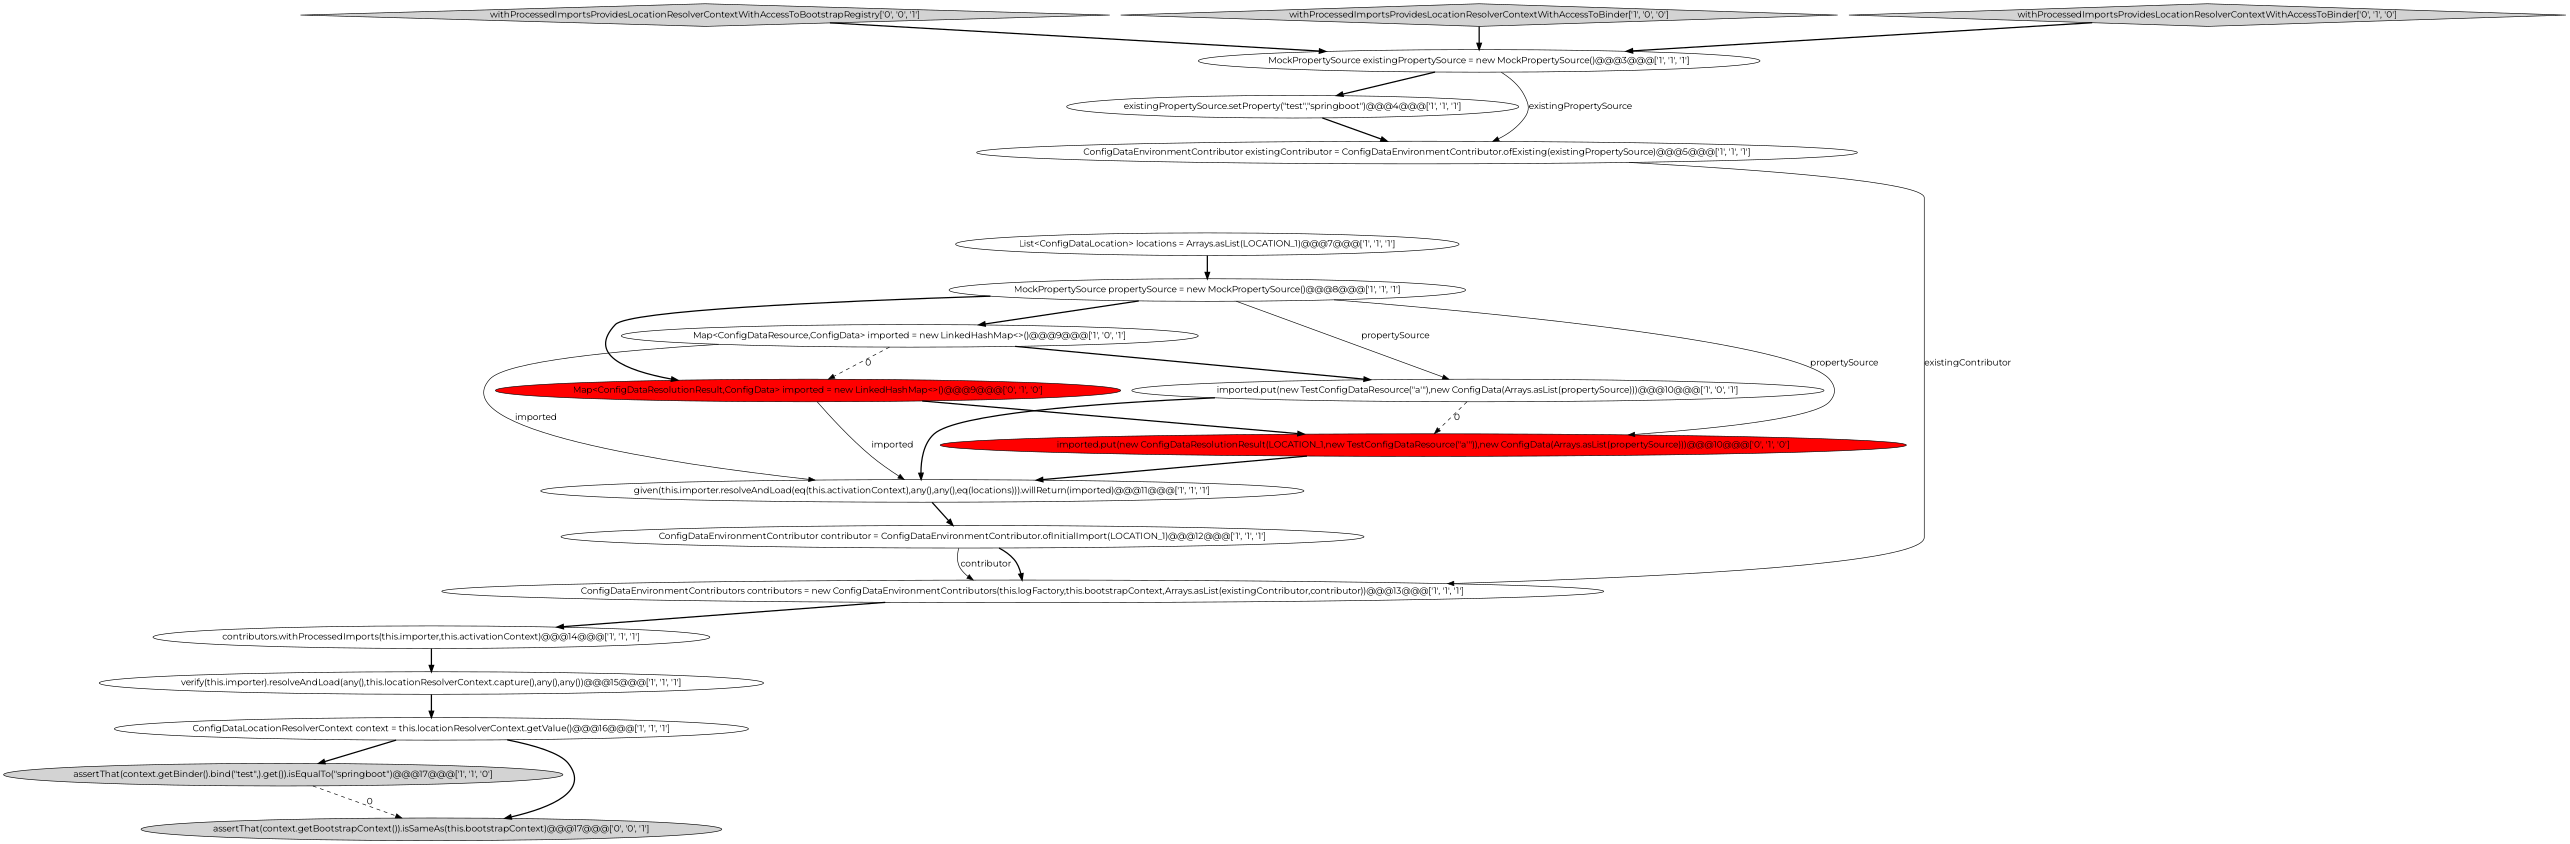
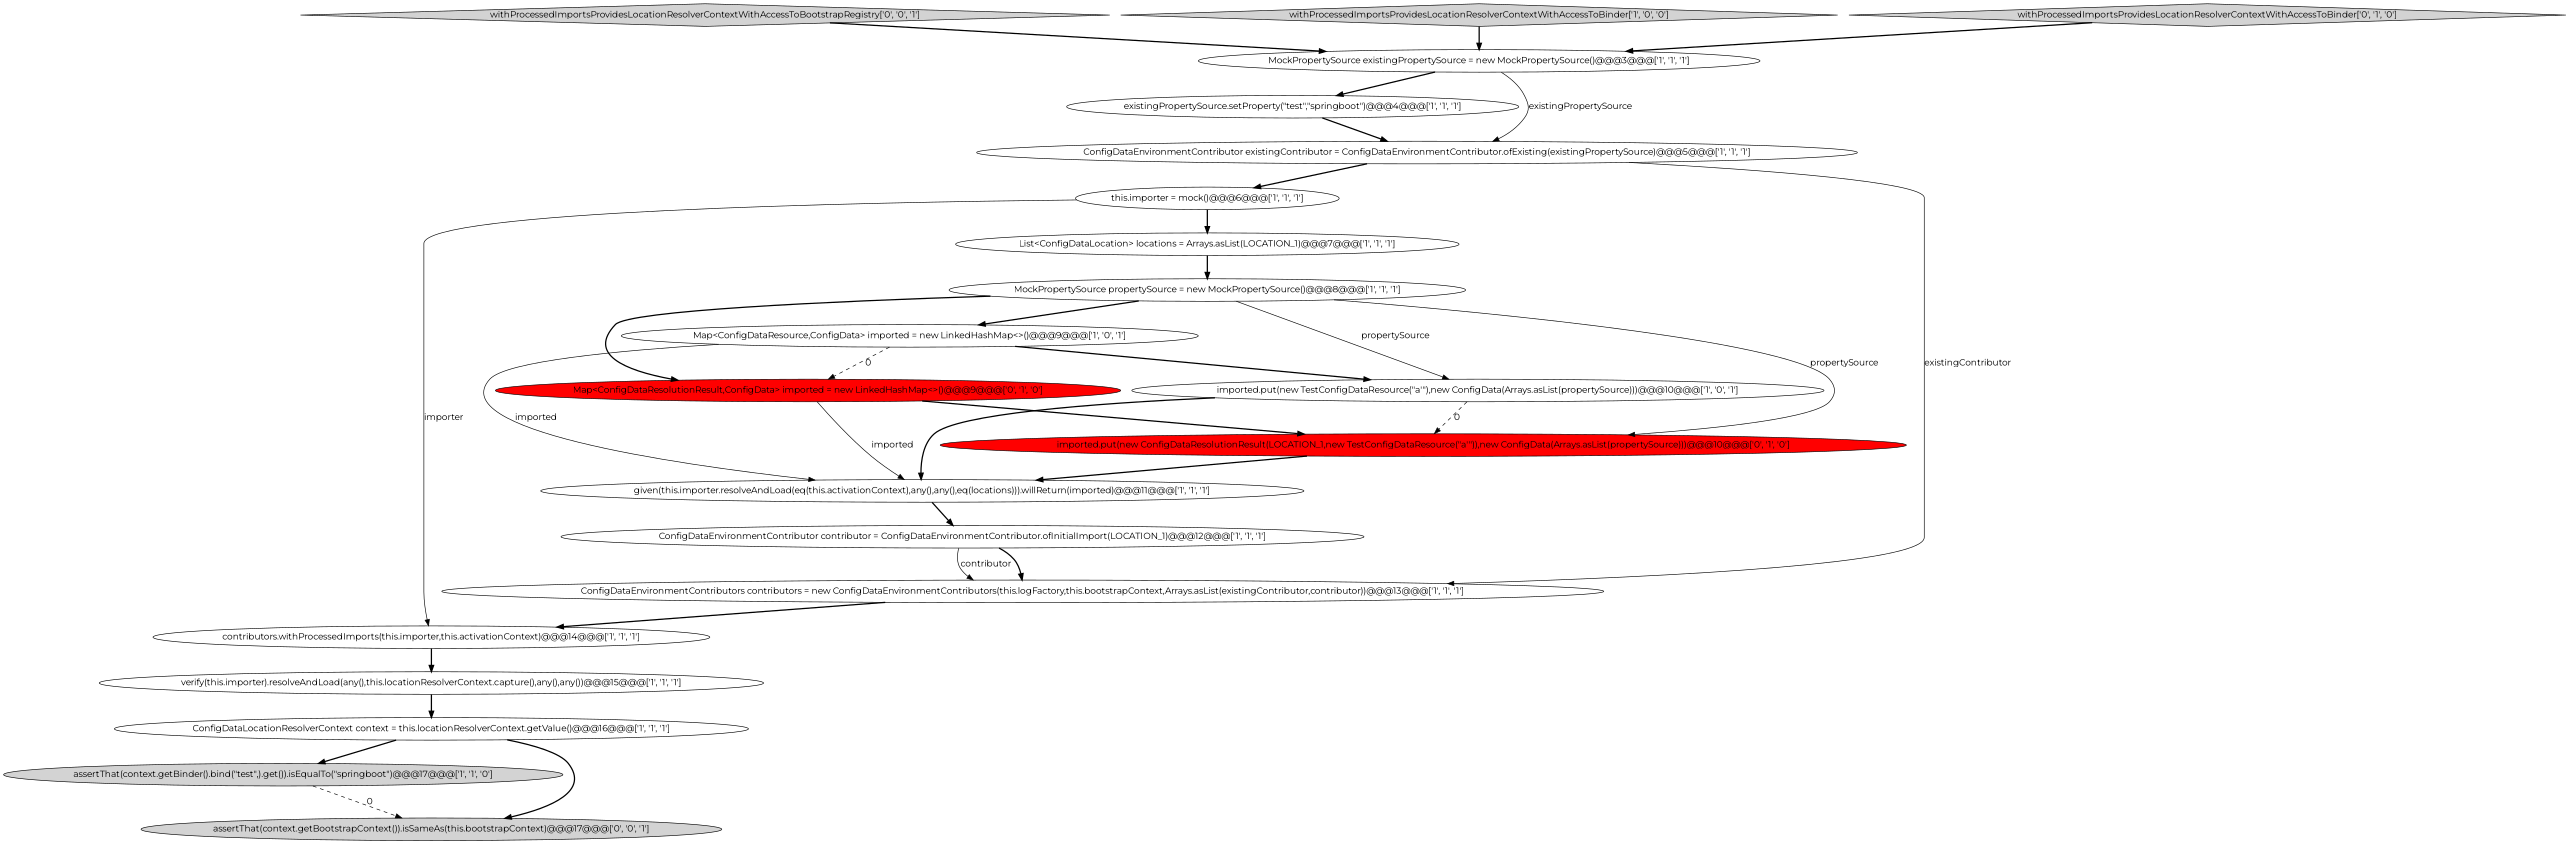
node "this.importer = mock()@@@6@@@['1', '1', '1']": added
